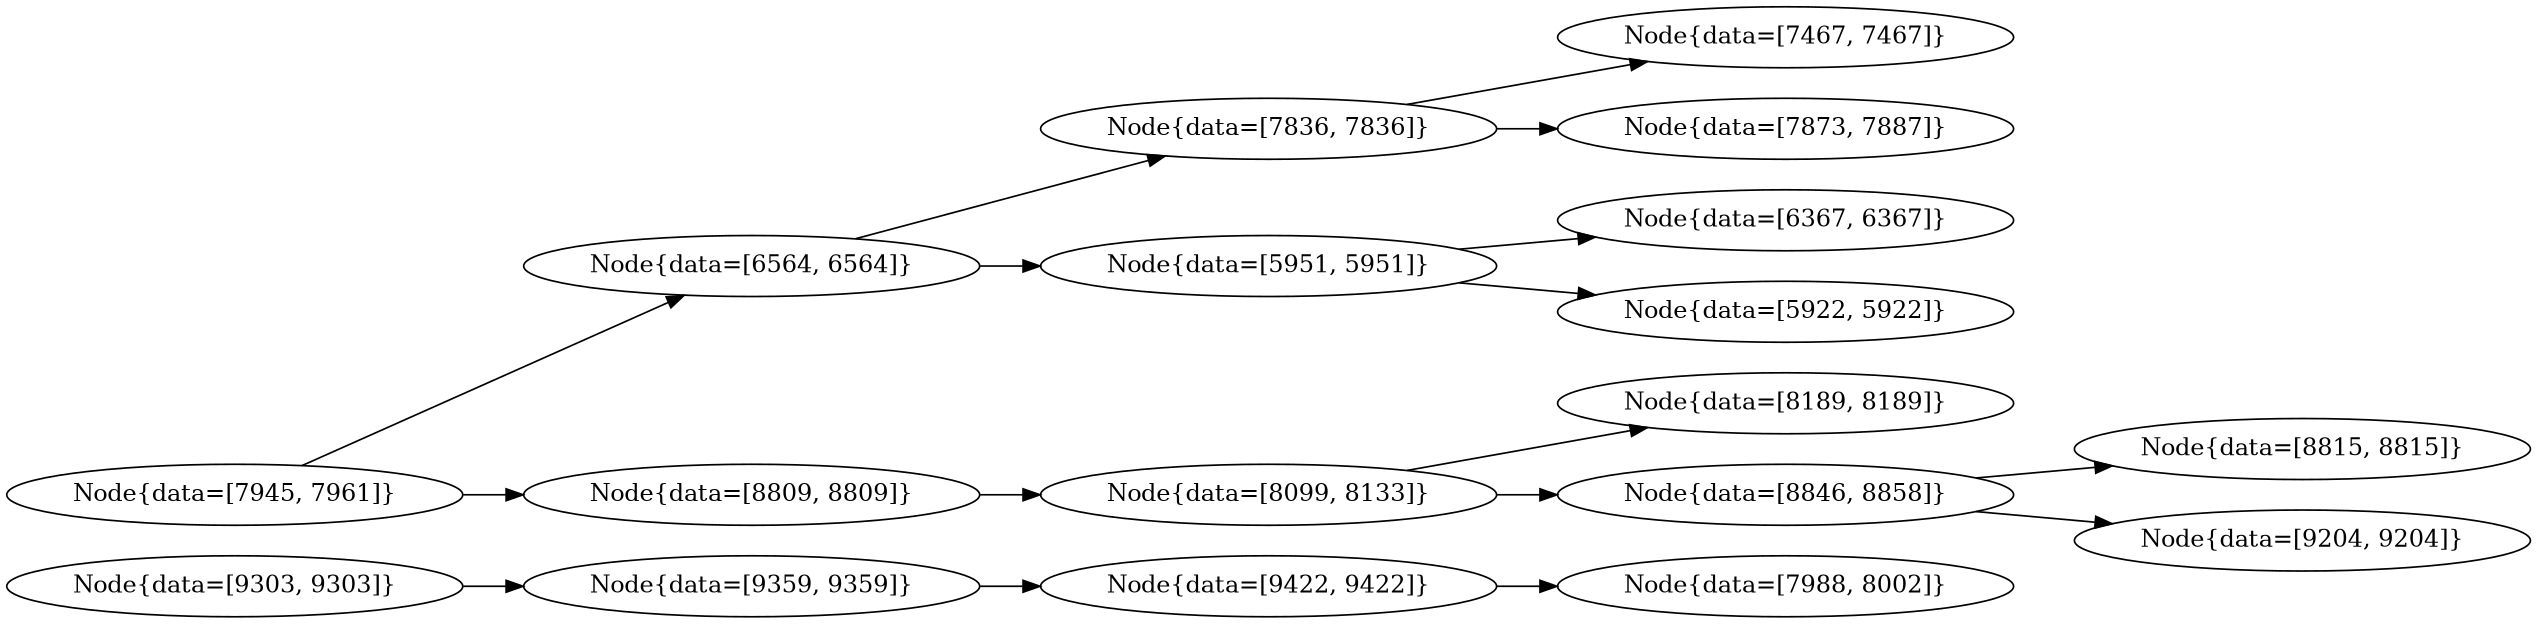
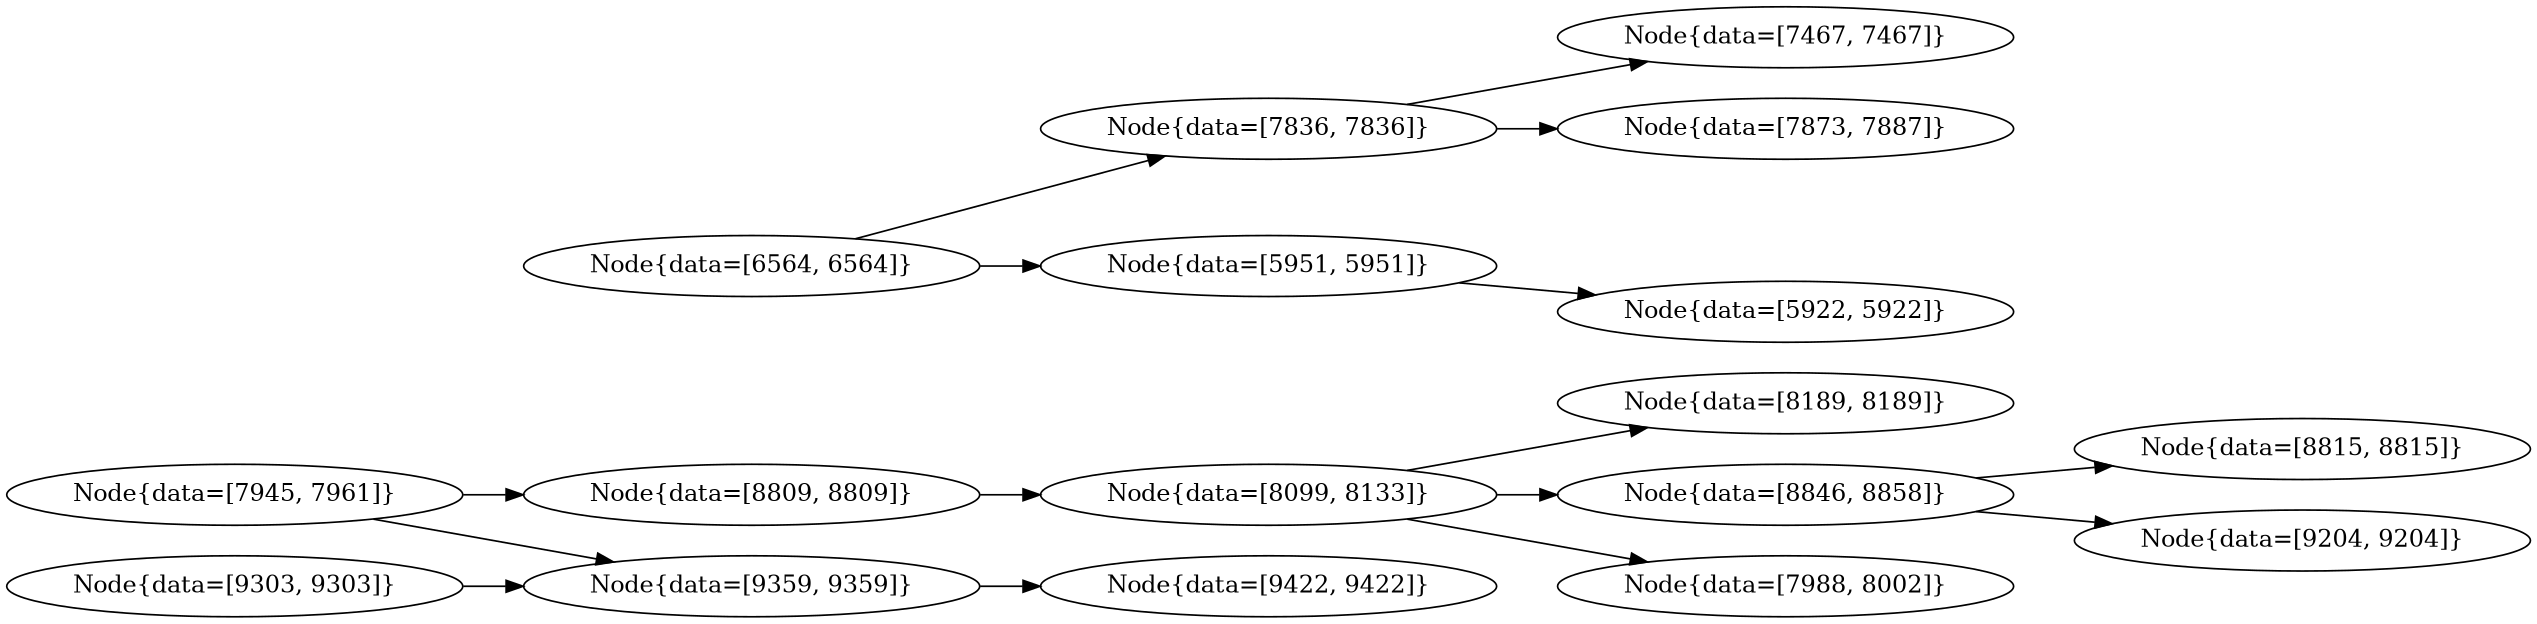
node "Node{data=[6367, 6367]}": removed
edge "Node{data=[7945, 7961]}" -> "Node{data=[6564, 6564]}": now "Node{data=[7945, 7961]}" -> "Node{data=[9359, 9359]}"
edge "Node{data=[9422, 9422]}" -> "Node{data=[7988, 8002]}": now "Node{data=[8099, 8133]}" -> "Node{data=[7988, 8002]}"
